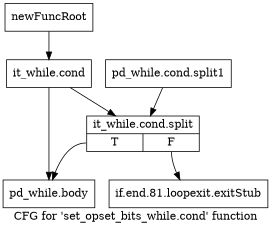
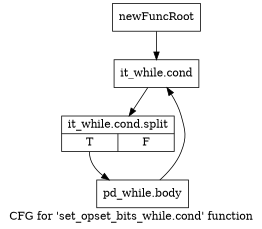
node "pd_while.cond.split1": removed
edge "it_while.cond" -> "pd_while.body": reversed
node "if.end.81.loopexit.exitStub": removed
